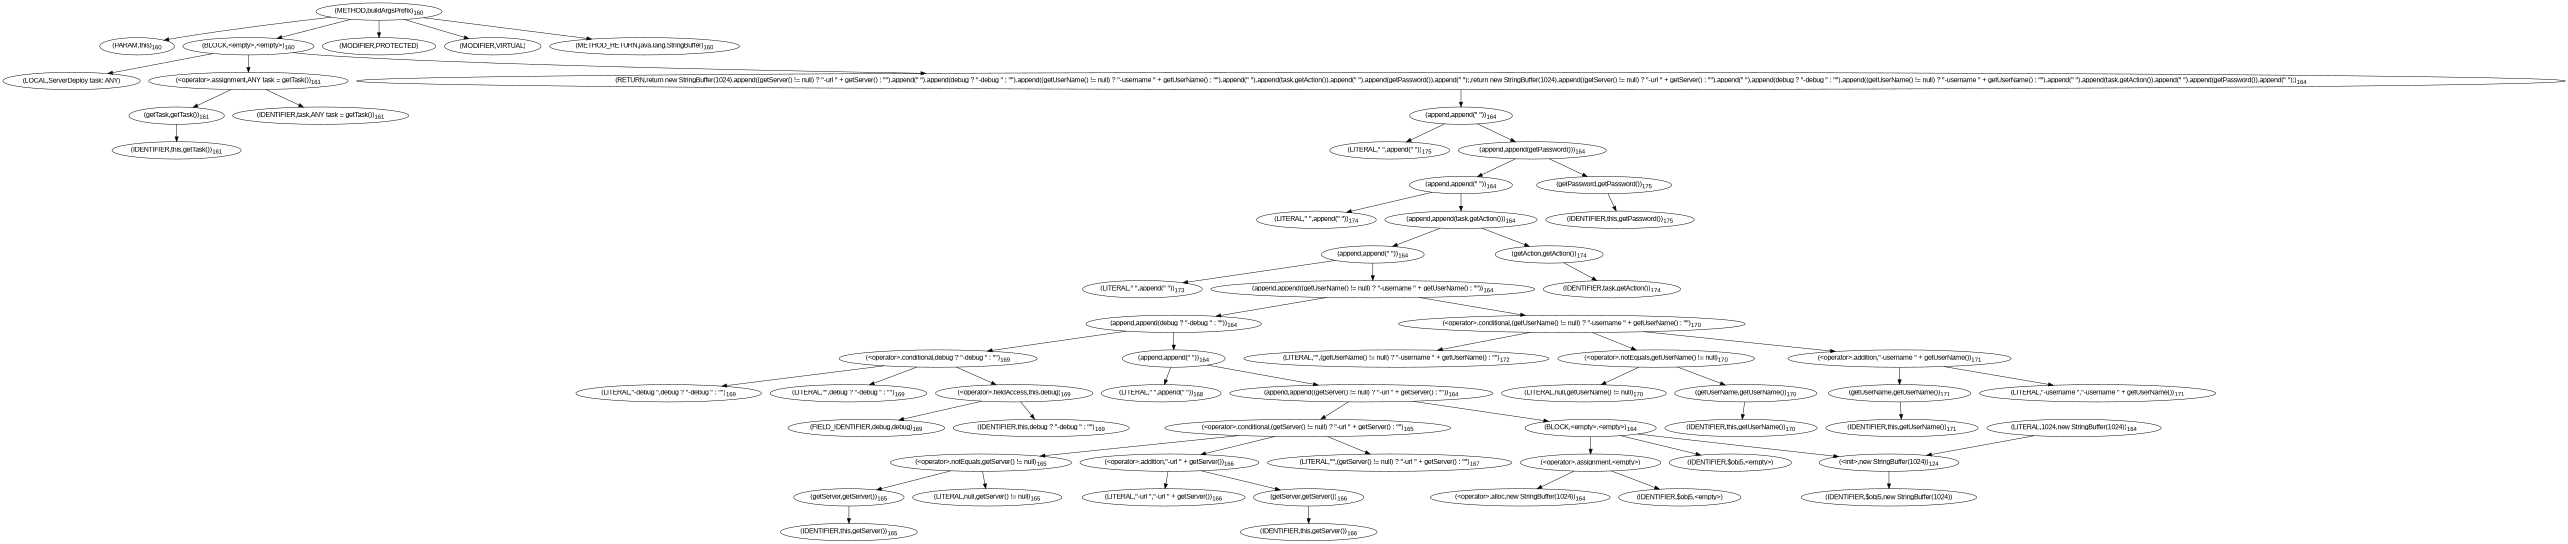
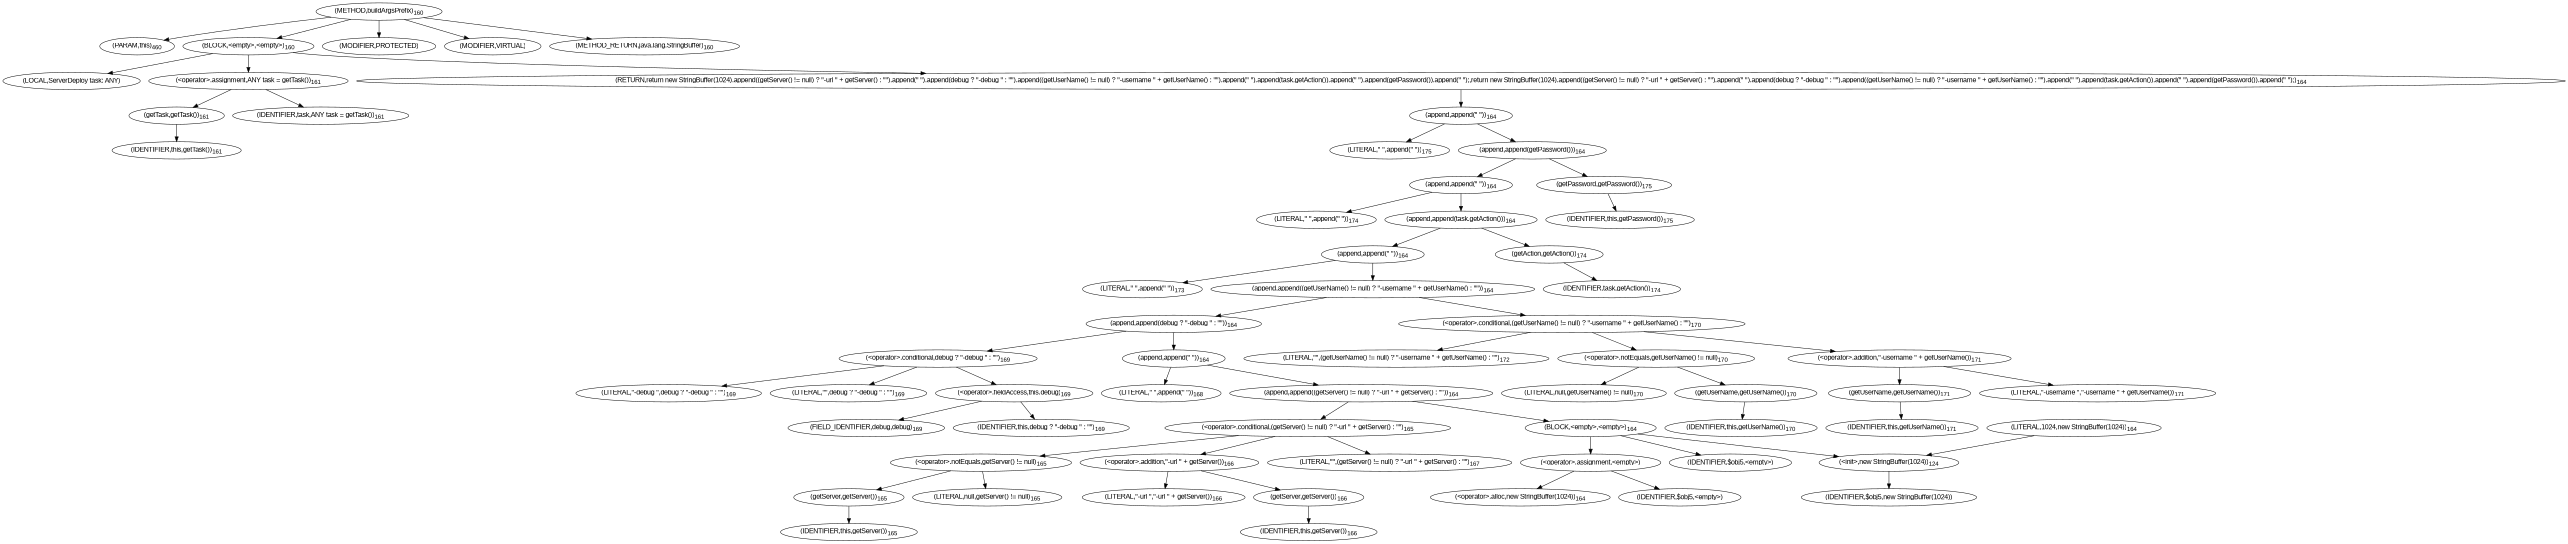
node "(PARAM,this)": text "160" -> "460"
